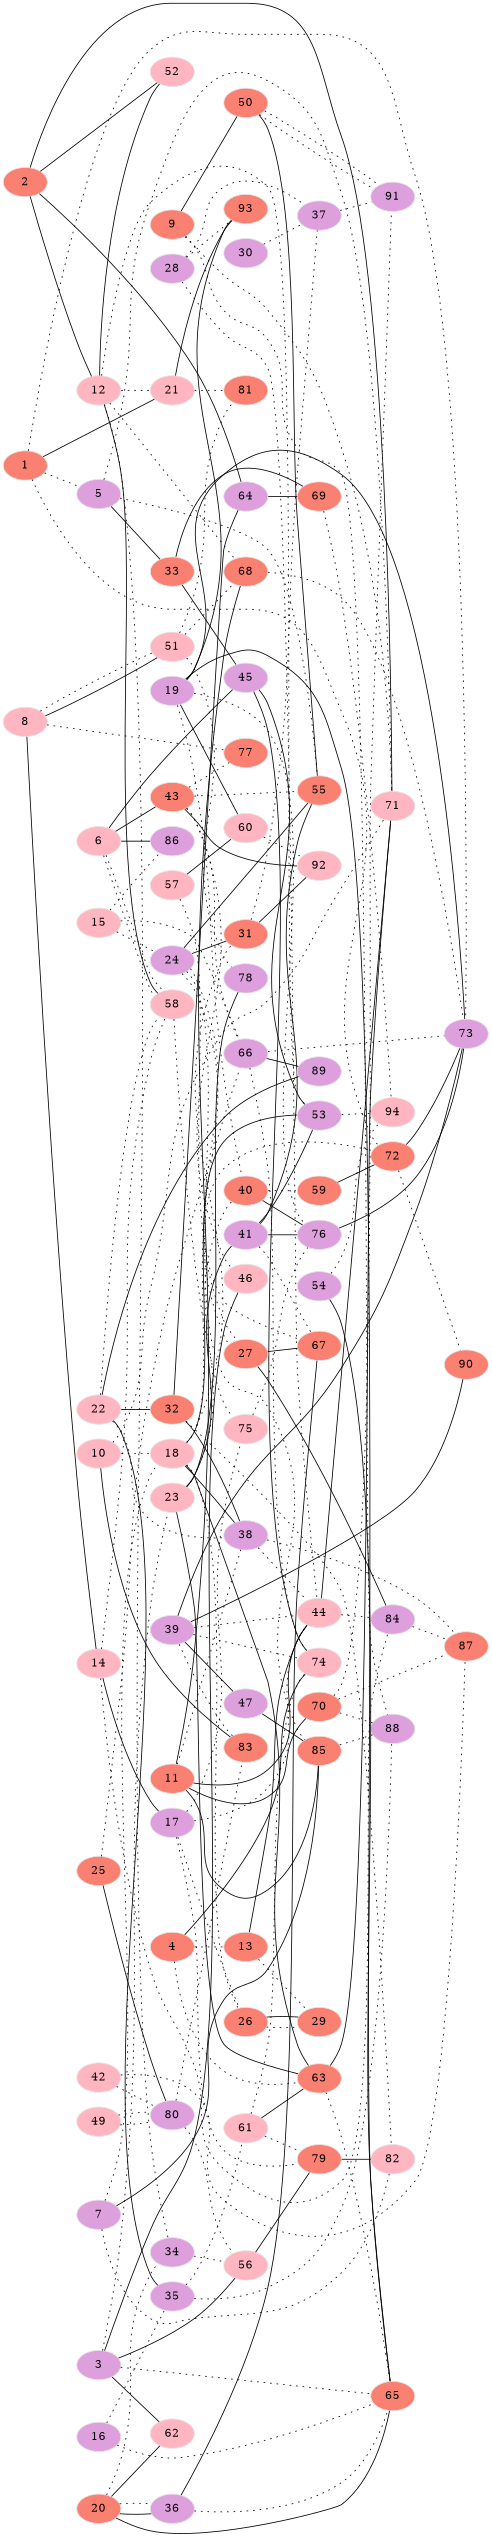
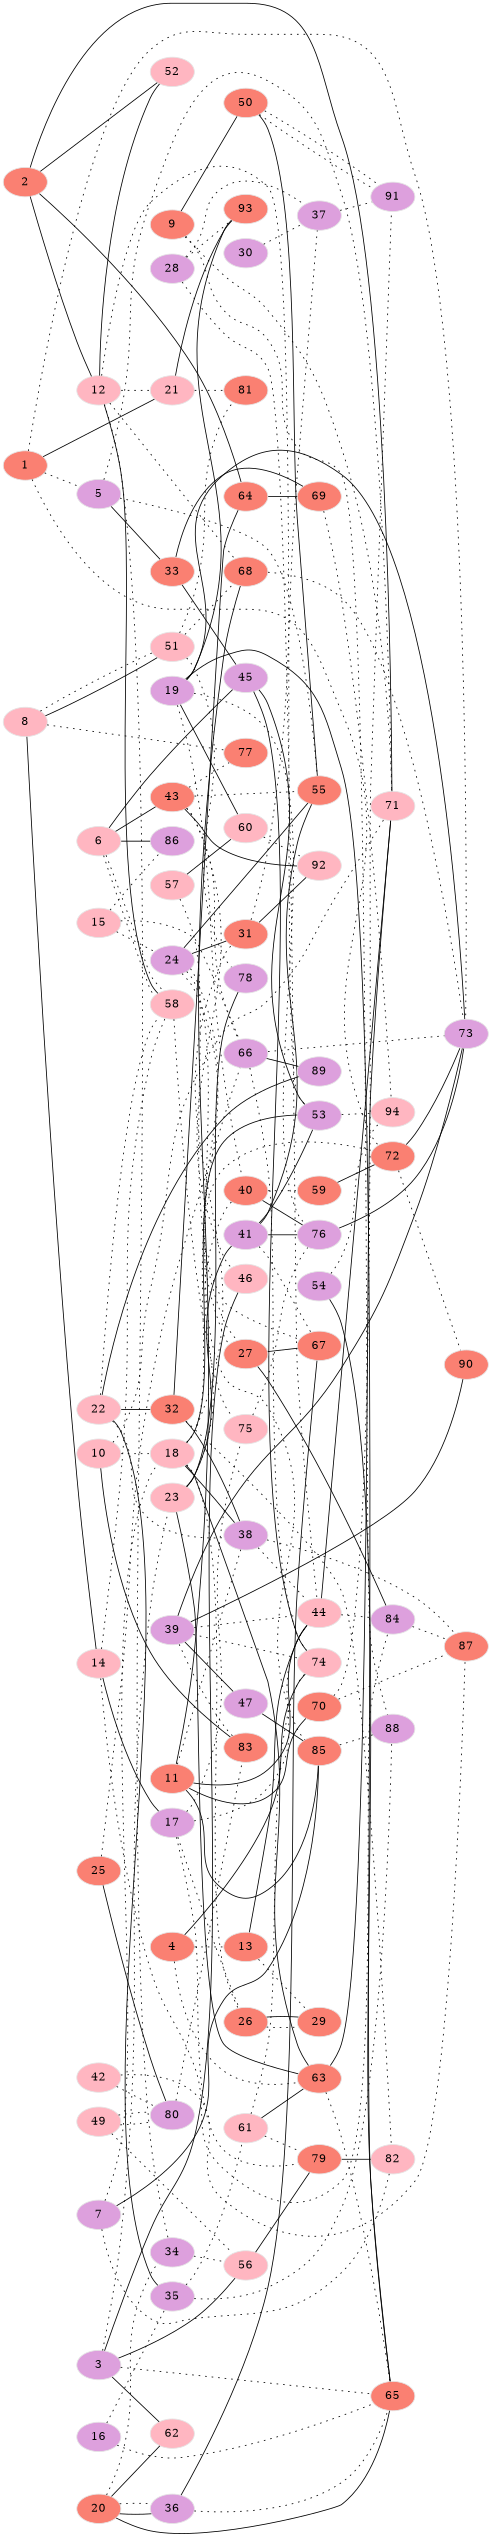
node "64": fillcolor plum -> salmon
edge "70" -- "88": removed
edge "80" -- "56": now "49" -- "56"
